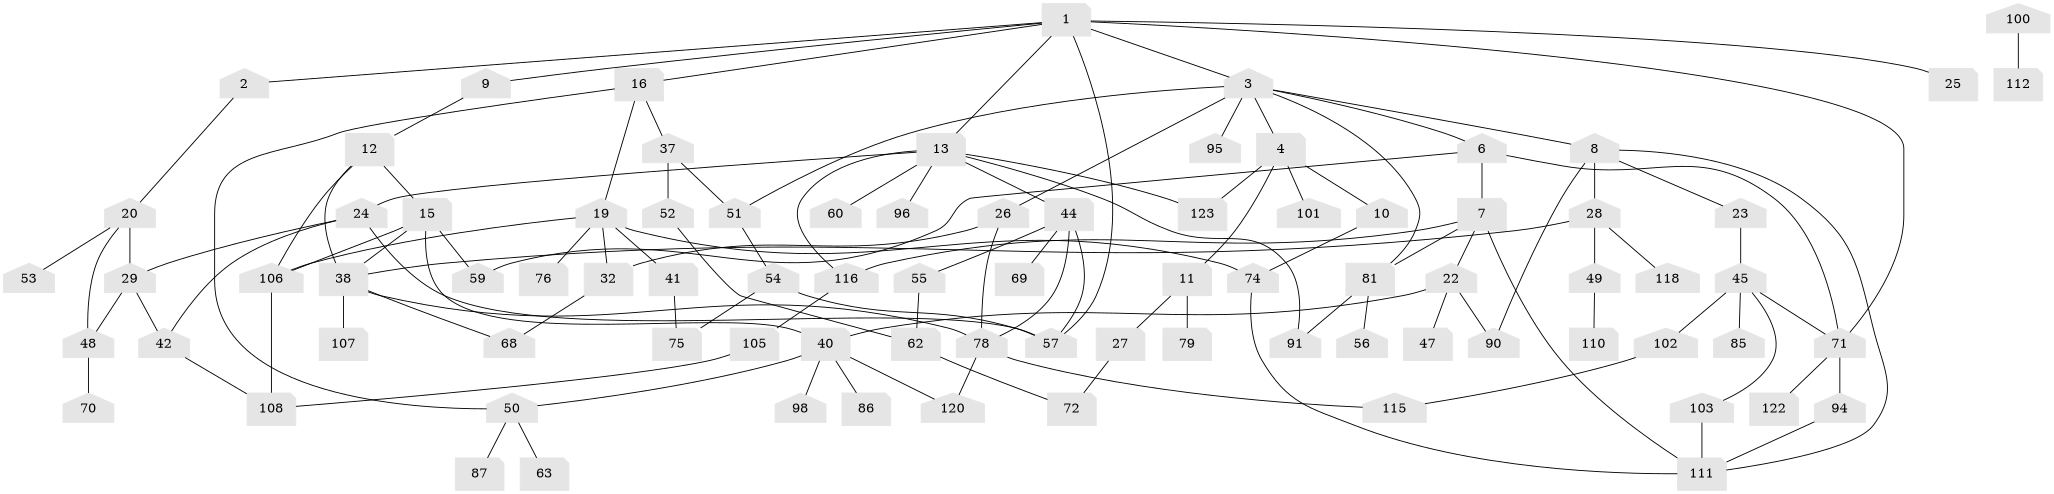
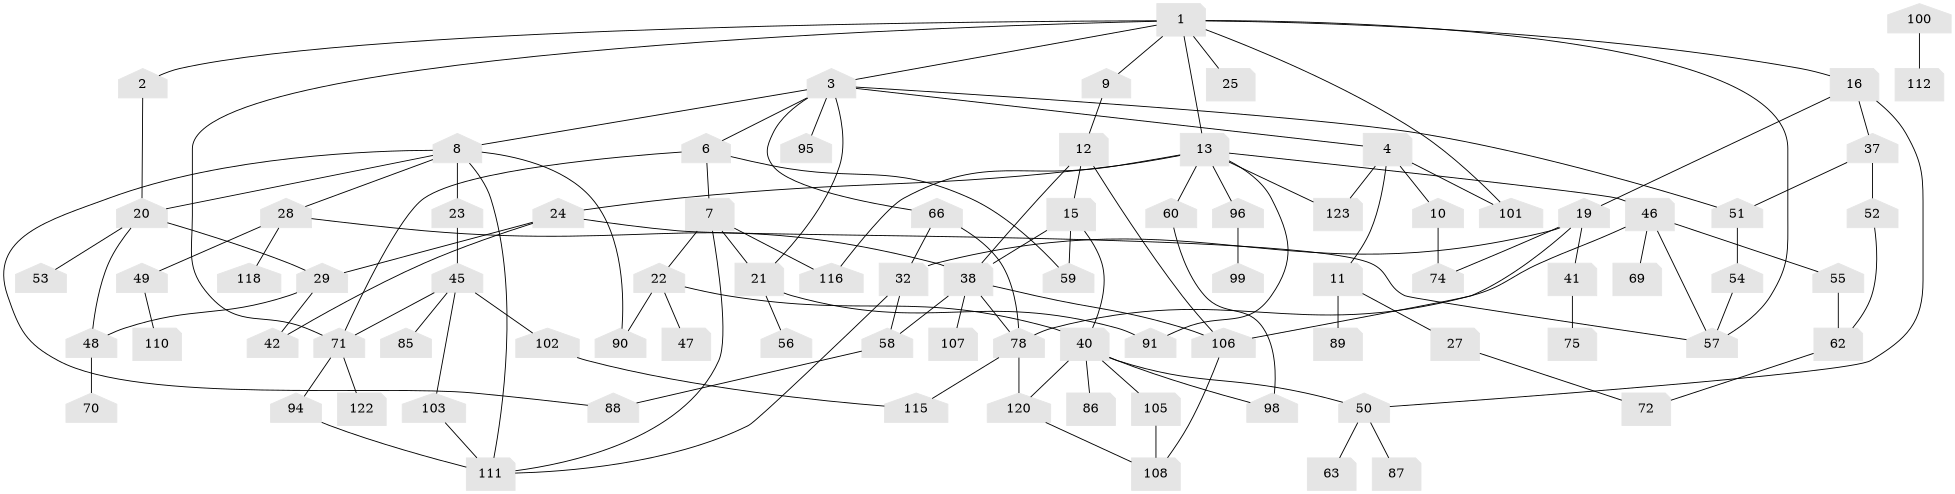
edge "1" -- "101": added
edge "8" -- "20": added
node "26": label "26" -> "66"
node "44": label "44" -> "46"
edge "15" -- "106": now "38" -- "106"
node "76": removed
node "99": added
node "81": label "81" -> "21"
edge "60" -- "98": added
edge "116" -- "105": now "40" -- "105"
edge "54" -- "75": removed
node "68": label "68" -> "58"
node "79": label "79" -> "89"
edge "42" -- "108": now "120" -- "108"
node "88": added
edge "74" -- "111": now "32" -- "111"
